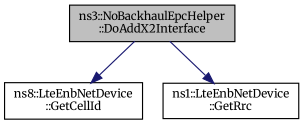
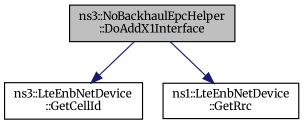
node "ns3::NoBackhaulEpcHelper ::DoAddX2Interface": label "ns3::NoBackhaulEpcHelper ::DoAddX2Interface" -> "ns3::NoBackhaulEpcHelper ::DoAddX1Interface"
node "ns8::LteEnbNetDevice ::GetCellId": label "ns8::LteEnbNetDevice ::GetCellId" -> "ns3::LteEnbNetDevice ::GetCellId"
